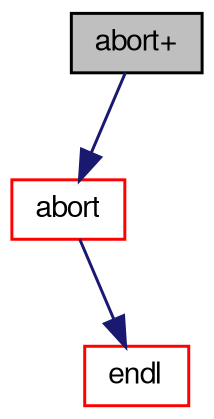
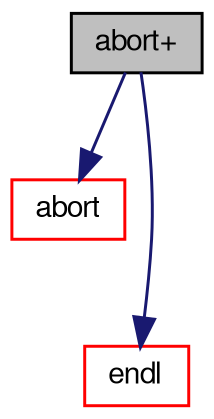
edge "abort" -> "endl": now "abort+" -> "endl"
